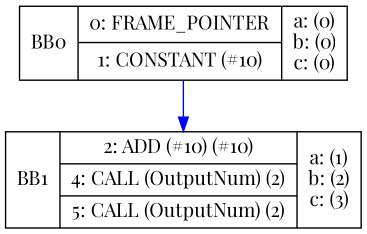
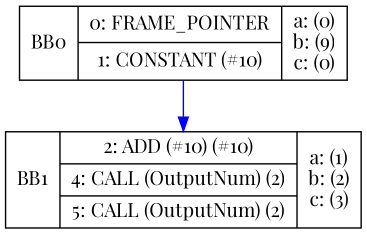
node "BB0": text "b: (0)" -> "b: (9)"
